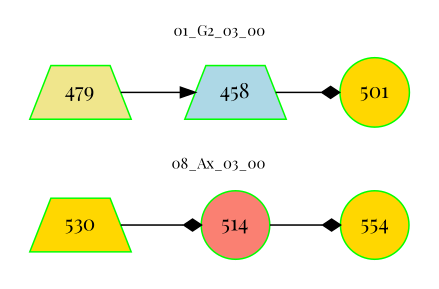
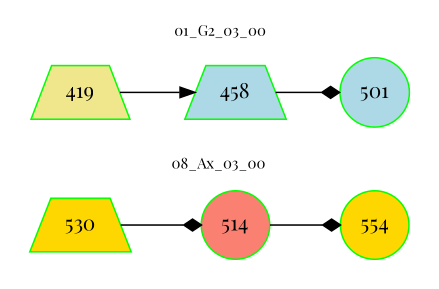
node "479": label "479" -> "419"
node "501": fillcolor gold -> lightblue
